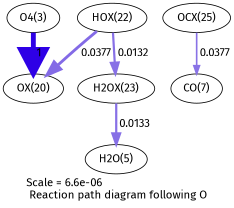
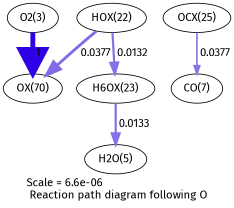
node "O4(3)": label "O4(3)" -> "O2(3)"
node "OX(20)": label "OX(20)" -> "OX(70)"
node "H2OX(23)": label "H2OX(23)" -> "H6OX(23)"
